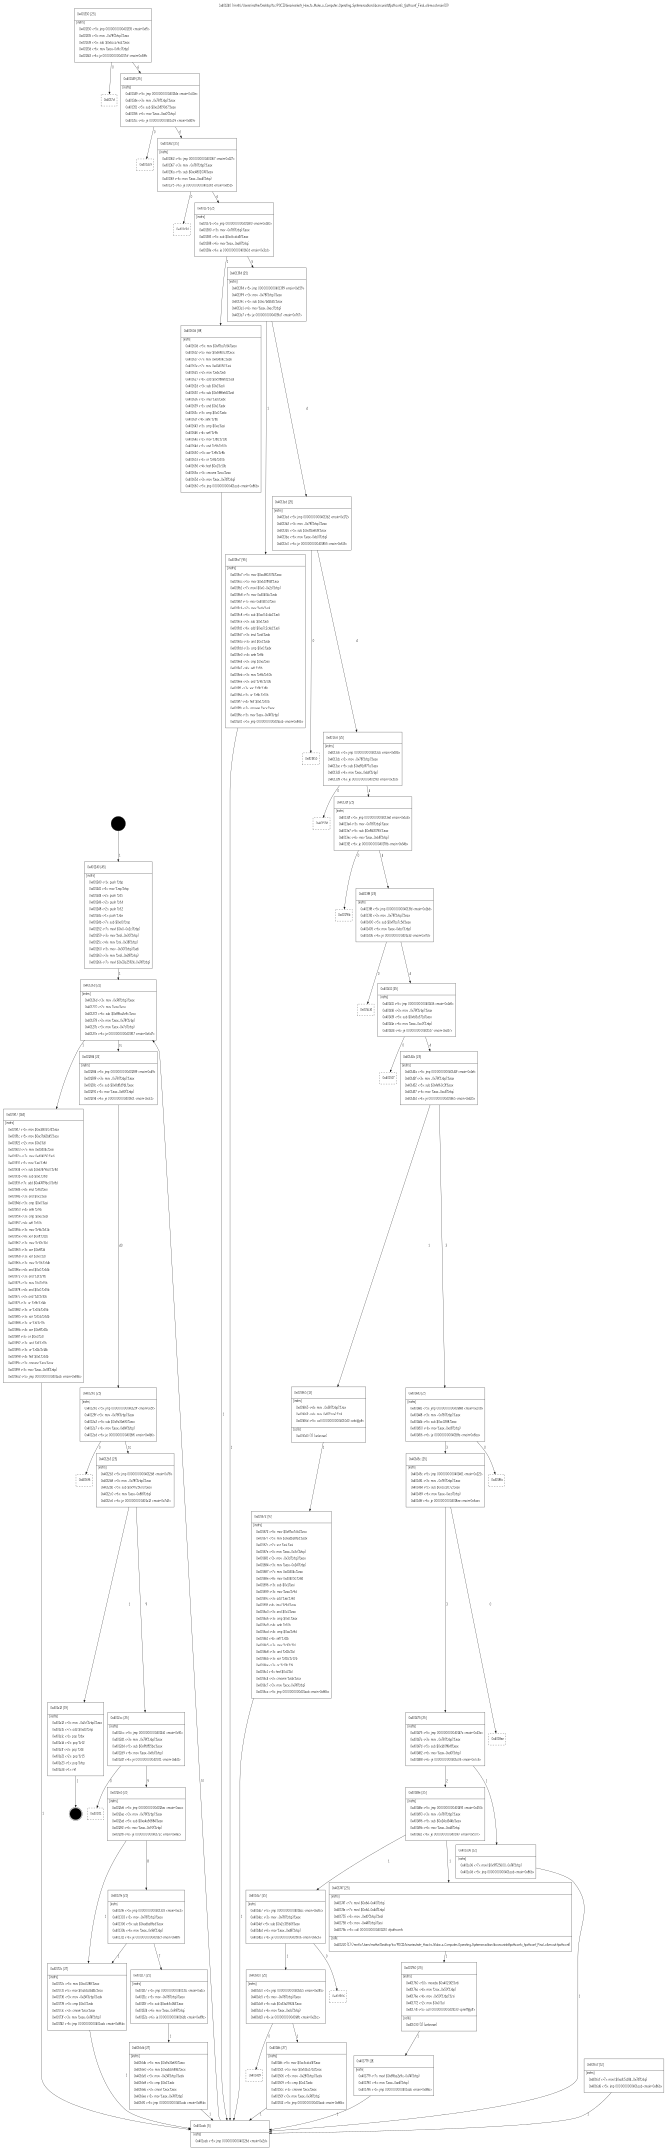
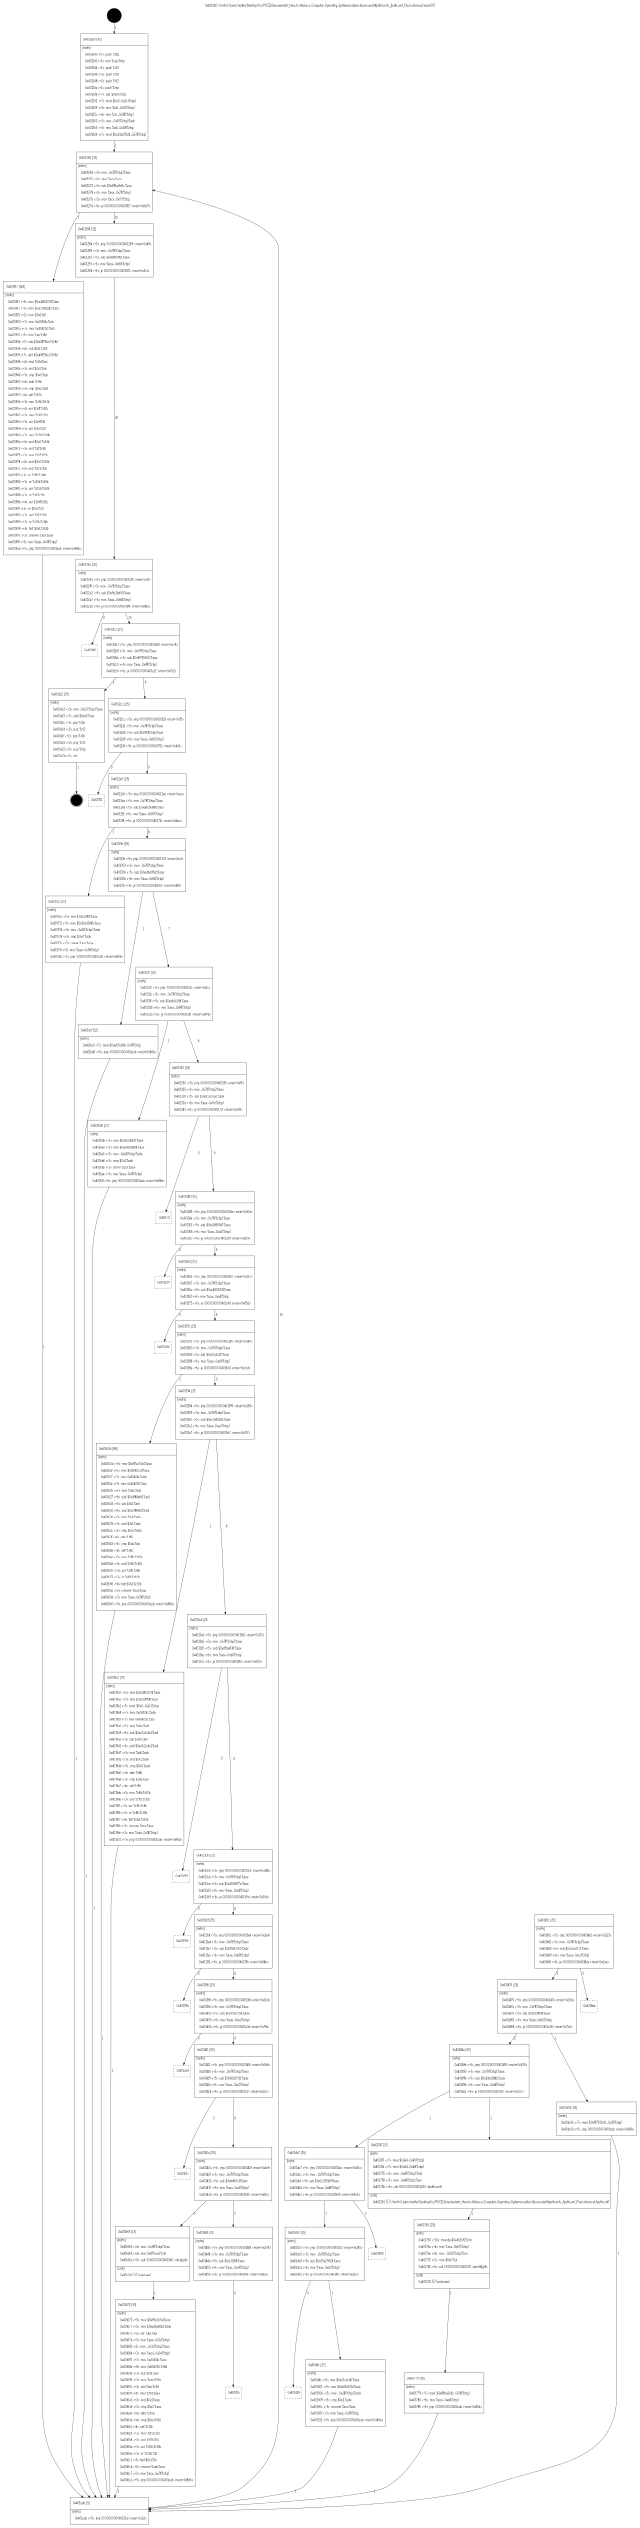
edge "0x401317 [25]" -> "0x401330 [25]": added, label "6"
edge "0x401443 [25]" -> "0x40145c [25]": removed, label "3"
edge "0x4012fe [25]" -> "0x40172c [27]": now "0x4012fe [25]" -> "0x4016cf [12]"
